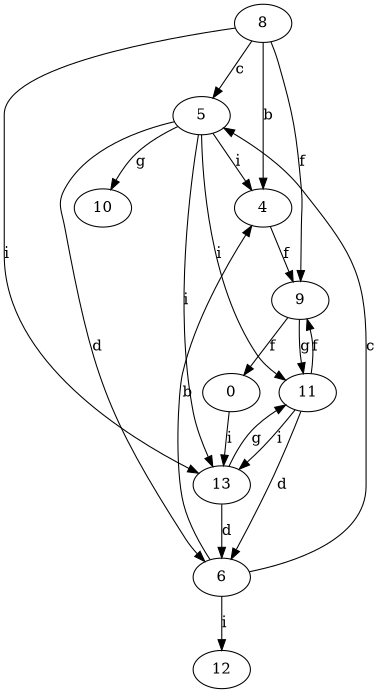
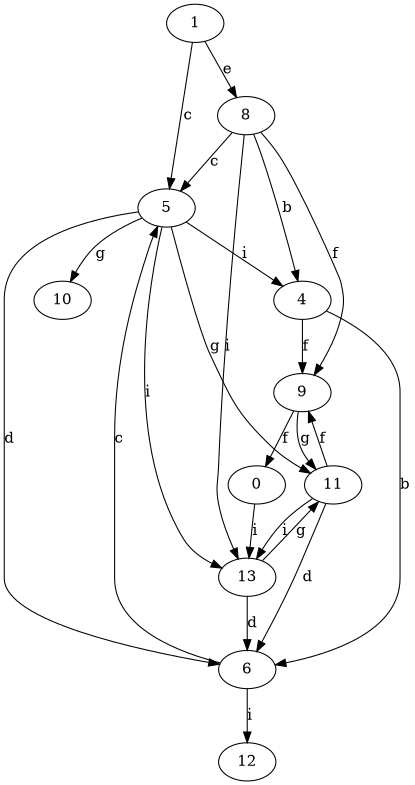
node "1": added
edge "5" -> "11": label "i" -> "g"
edge "6" -> "4": reversed
